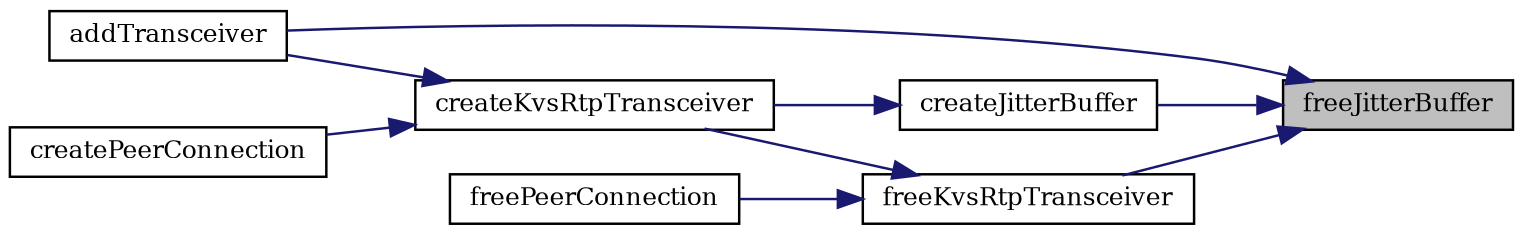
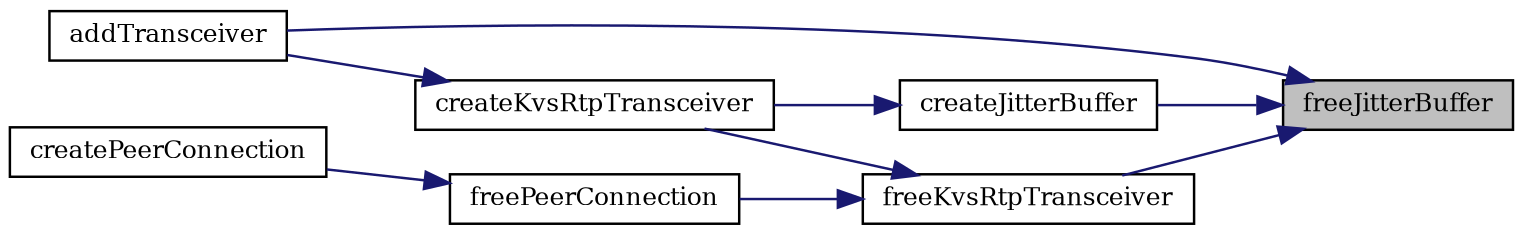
edge "createPeerConnection" -> "createKvsRtpTransceiver": now "createPeerConnection" -> "freePeerConnection"
